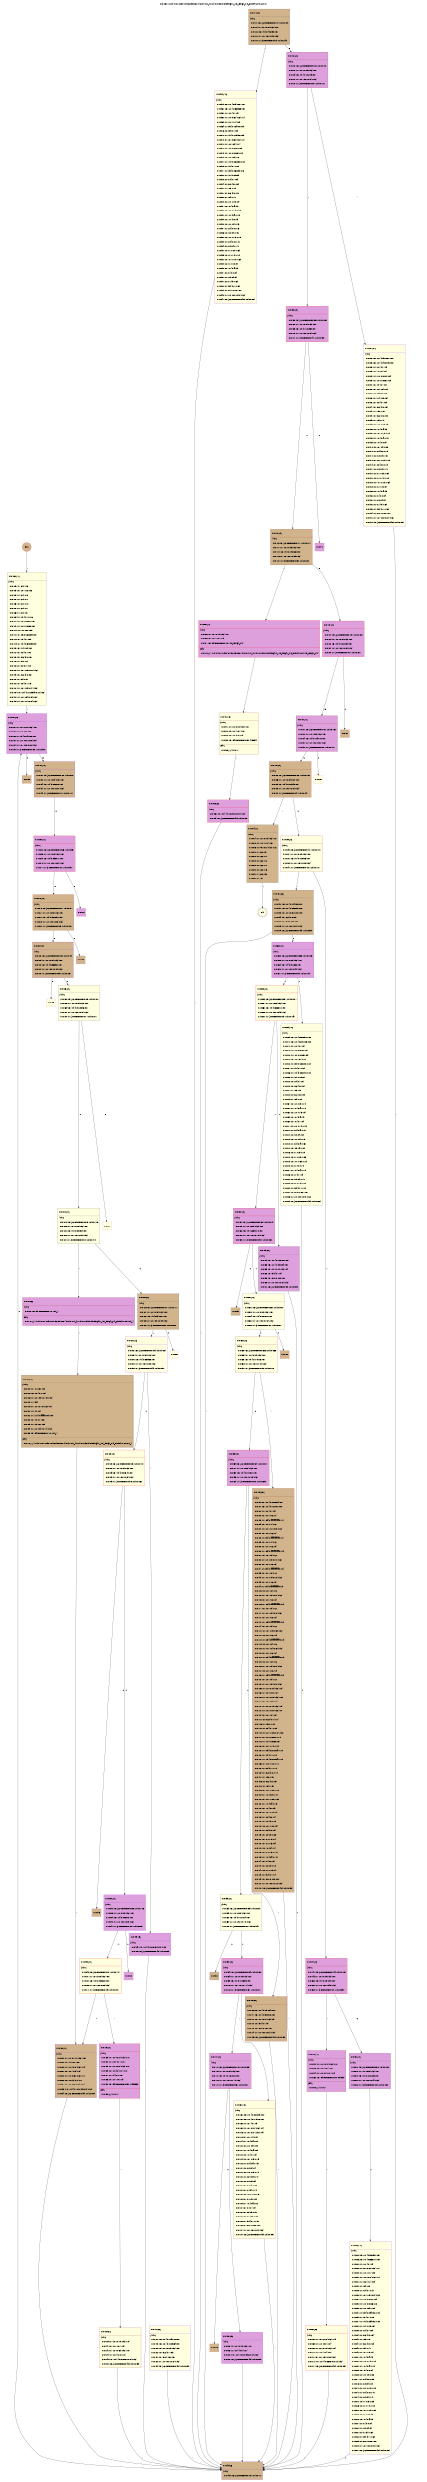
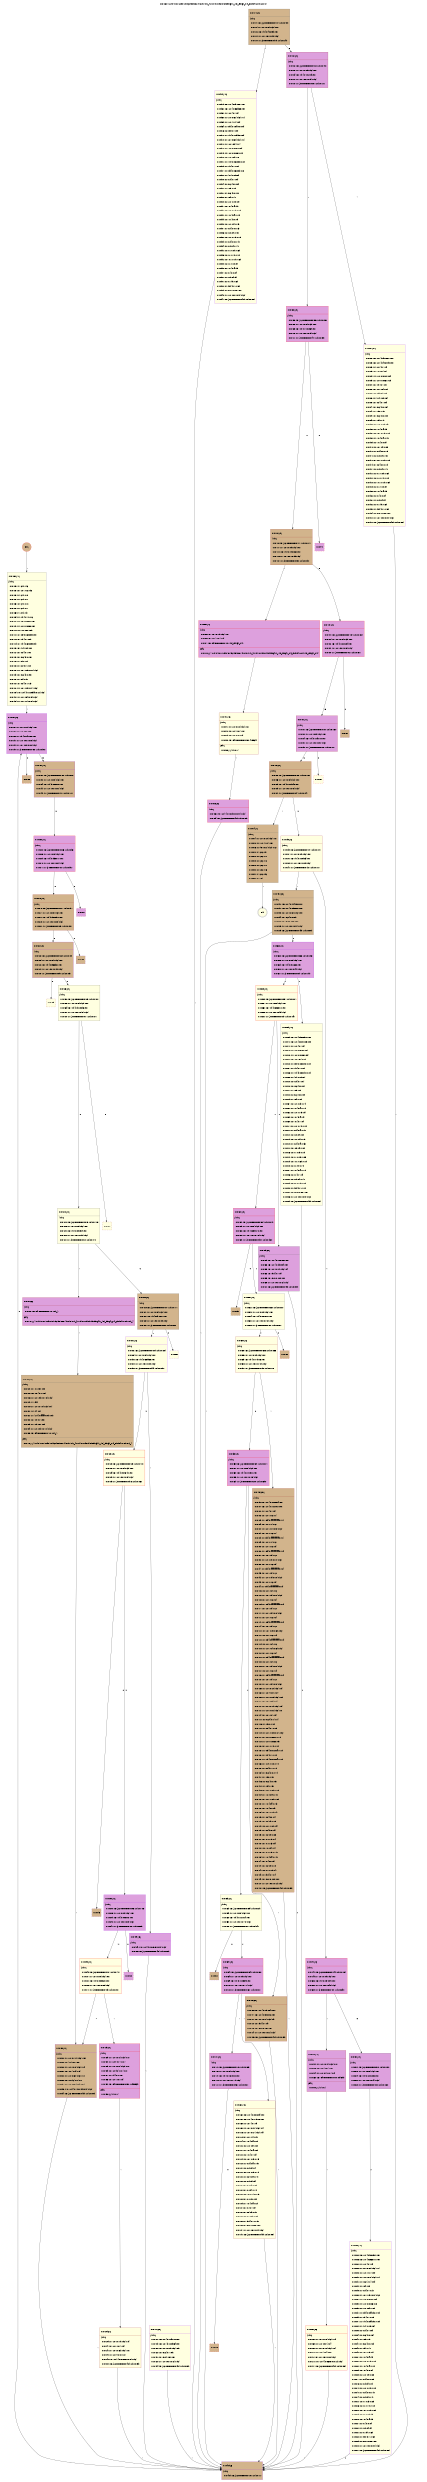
node "0x401e56 [25]": removed
